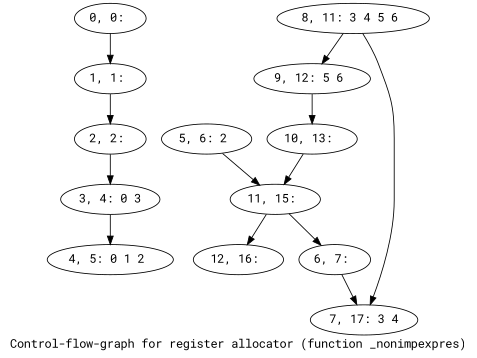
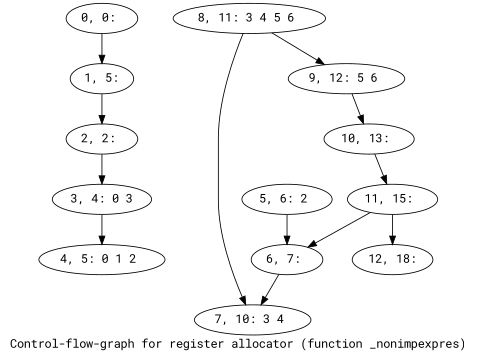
node "1, 1:": label "1, 1:" -> "1, 5:"
edge "5, 6: 2" -> "11, 15:": now "5, 6: 2" -> "6, 7:"
node "12, 16:": label "12, 16:" -> "12, 18:"
node "7, 17: 3 4": label "7, 17: 3 4" -> "7, 10: 3 4"
